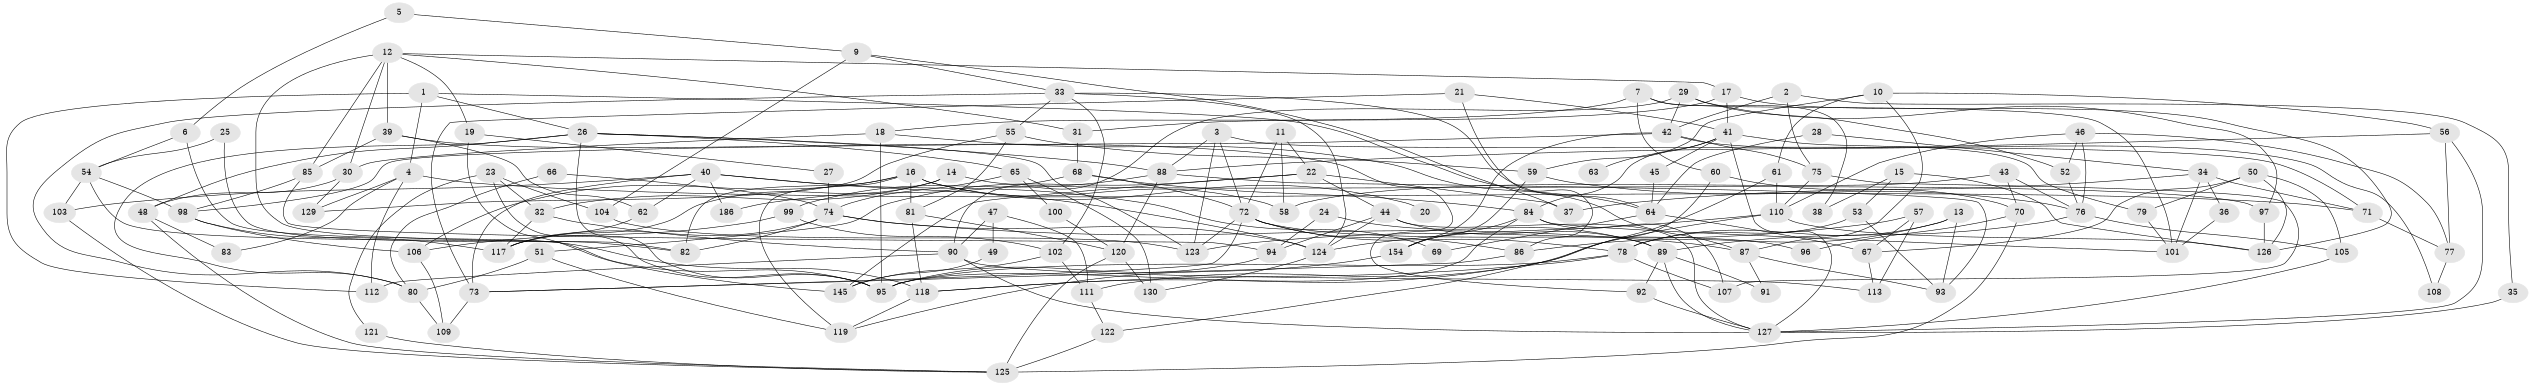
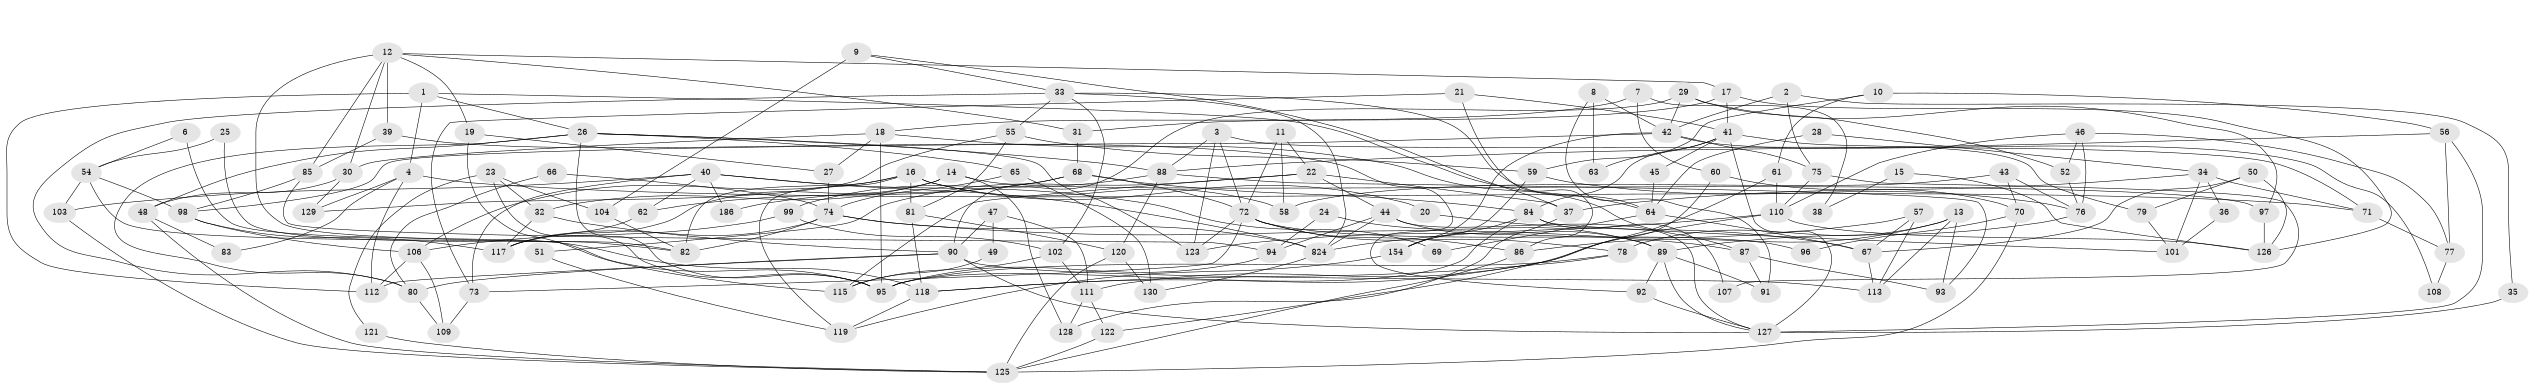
node "5": removed
node "8": added
edge "7" -- "101": removed
edge "18" -- "27": added
edge "39" -- "62": now "68" -- "62"
node "100": removed
node "53": removed
edge "10" -- "87": removed
edge "20" -- "67": added
edge "104" -- "123": now "104" -- "82"
node "124": label "124" -> "824"
node "105": removed
edge "13" -- "113": added
edge "51" -- "80": now "90" -- "80"
edge "106" -- "112": added
edge "78" -- "107": removed
edge "86" -- "73": now "86" -- "125"
node "145": label "145" -> "115"
node "128": added
